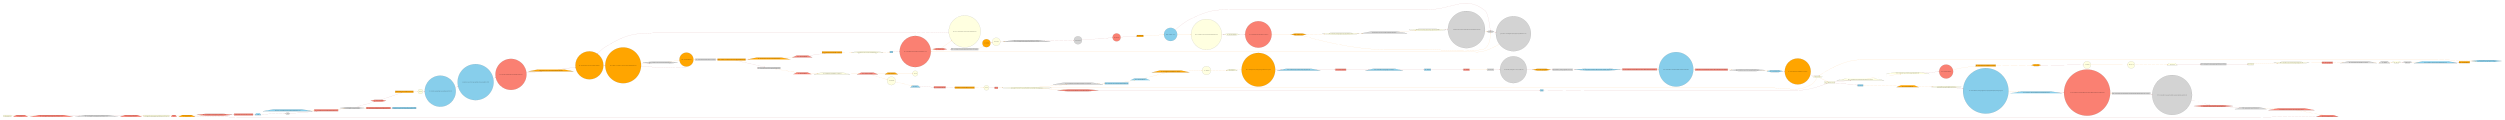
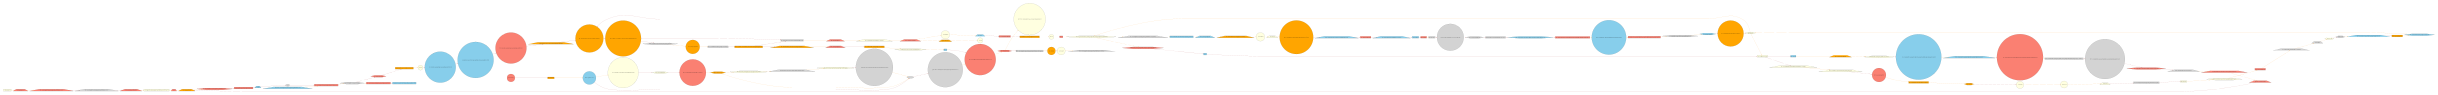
node "$r52 = $r51[i26]": removed
node "$r37 = new java.lang.StringBuilder": fillcolor orange -> lightgrey
